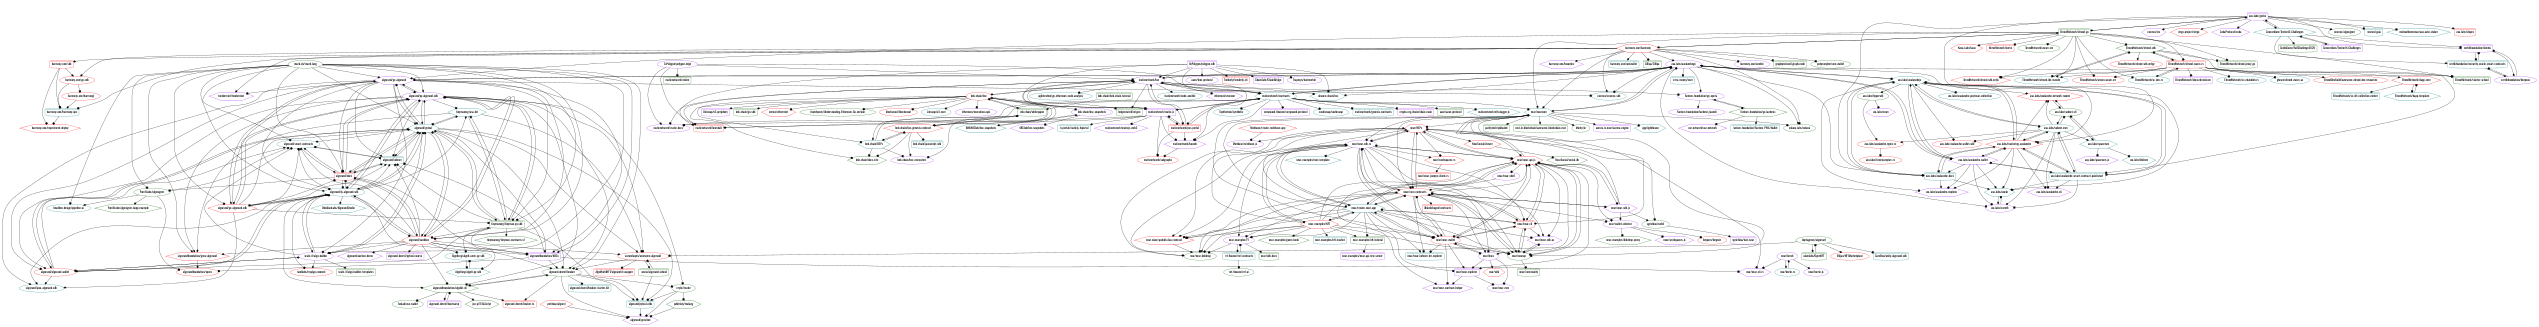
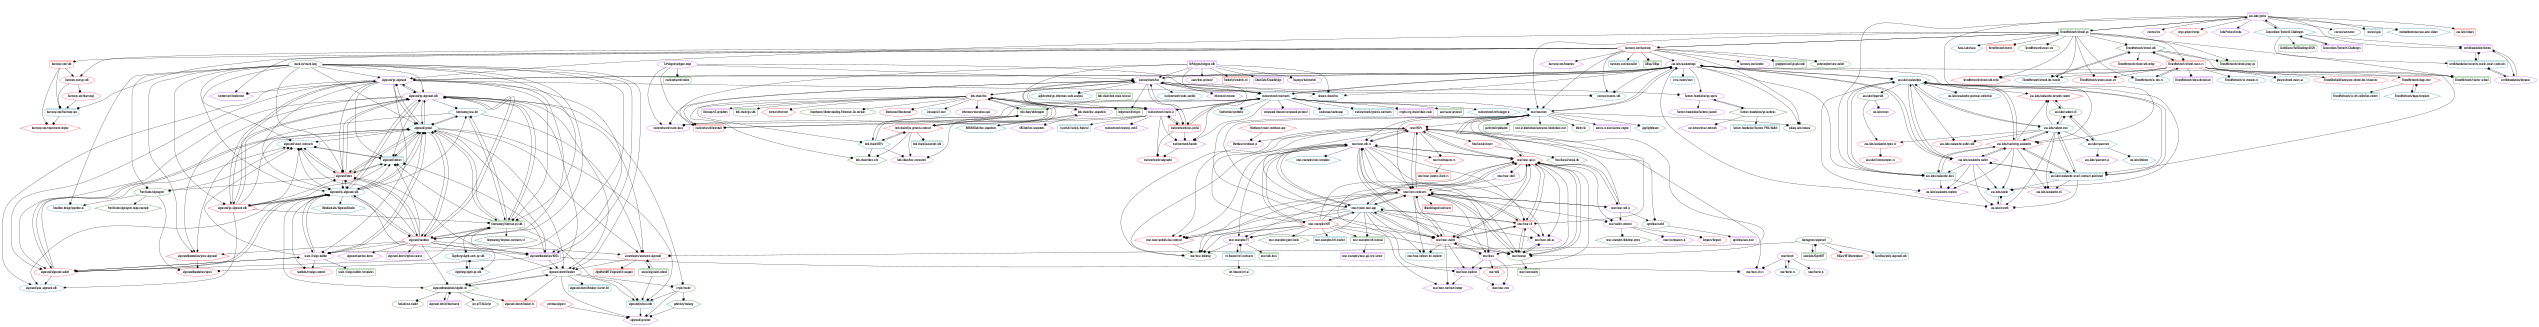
node "cosmos/algosigner": label "cosmos/algosigner" -> "cosmos/awesome"
node "Kava-Labs/kava": color red -> teal
node "ElrondNetwork/sc-chainlink-rs": label "ElrondNetwork/sc-chainlink-rs" -> "ElrondNetwork/sc-evmone-rs"
edge "maticnetwork/contracts" -> "maticnetwork/eth-dagger.js": arrowhead box -> diamond
node "vgrichina/fast-near": label "vgrichina/fast-near" -> "vgrichina/ava-near"
edge "algorand/sandbox" -> "Algofiorg/algofi-amm-py-sdk": now "algorand/sandbox" -> "tinymanorg/tinyman-py-sdk"
